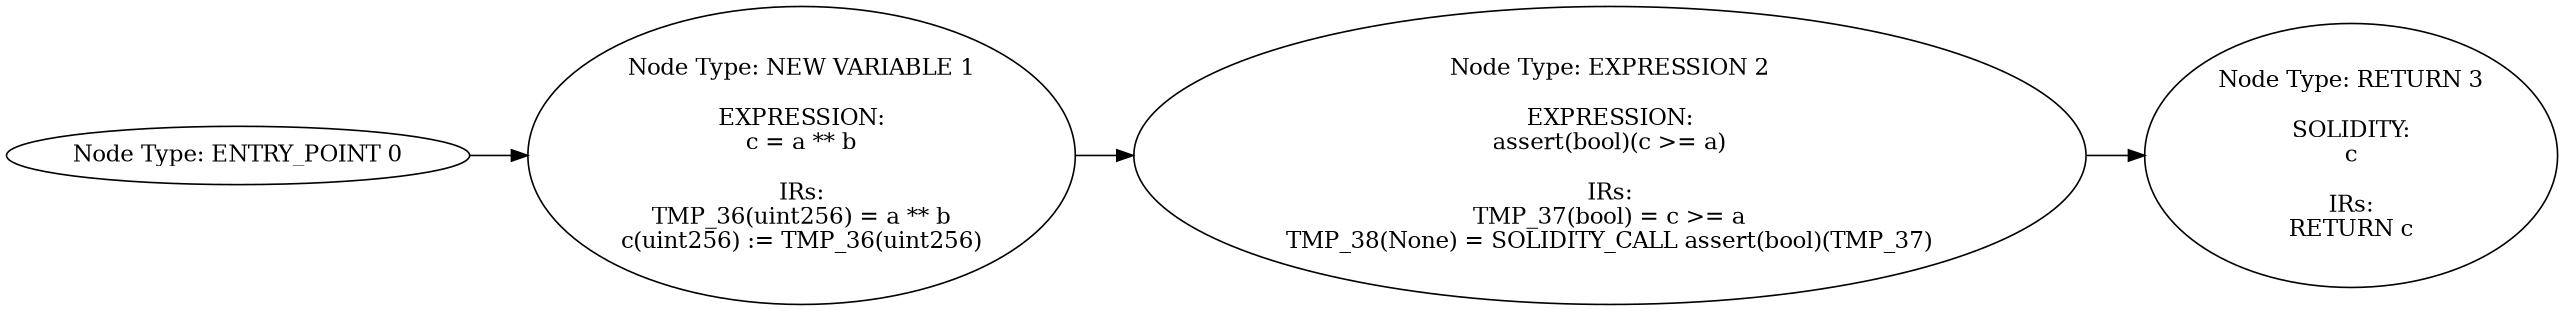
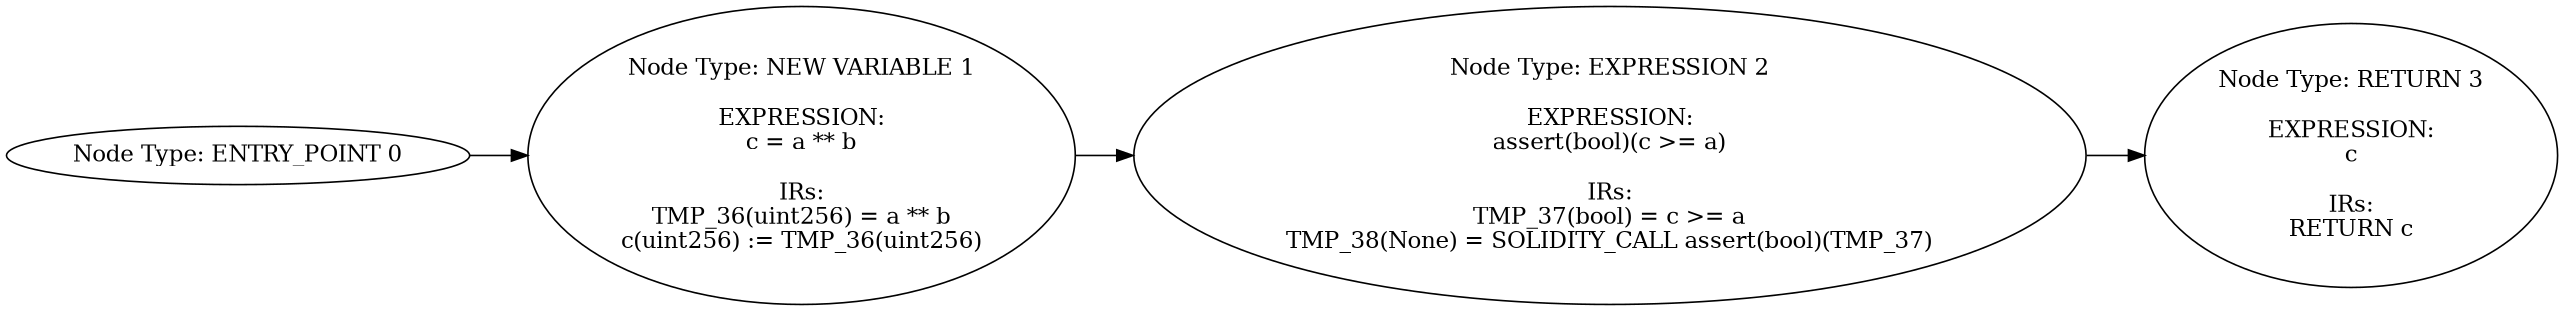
node "Node Type: RETURN 3 SOLIDITY: c IRs: RETURN c": label "Node Type: RETURN 3 SOLIDITY: c IRs: RETURN c" -> "Node Type: RETURN 3 EXPRESSION: c IRs: RETURN c"
